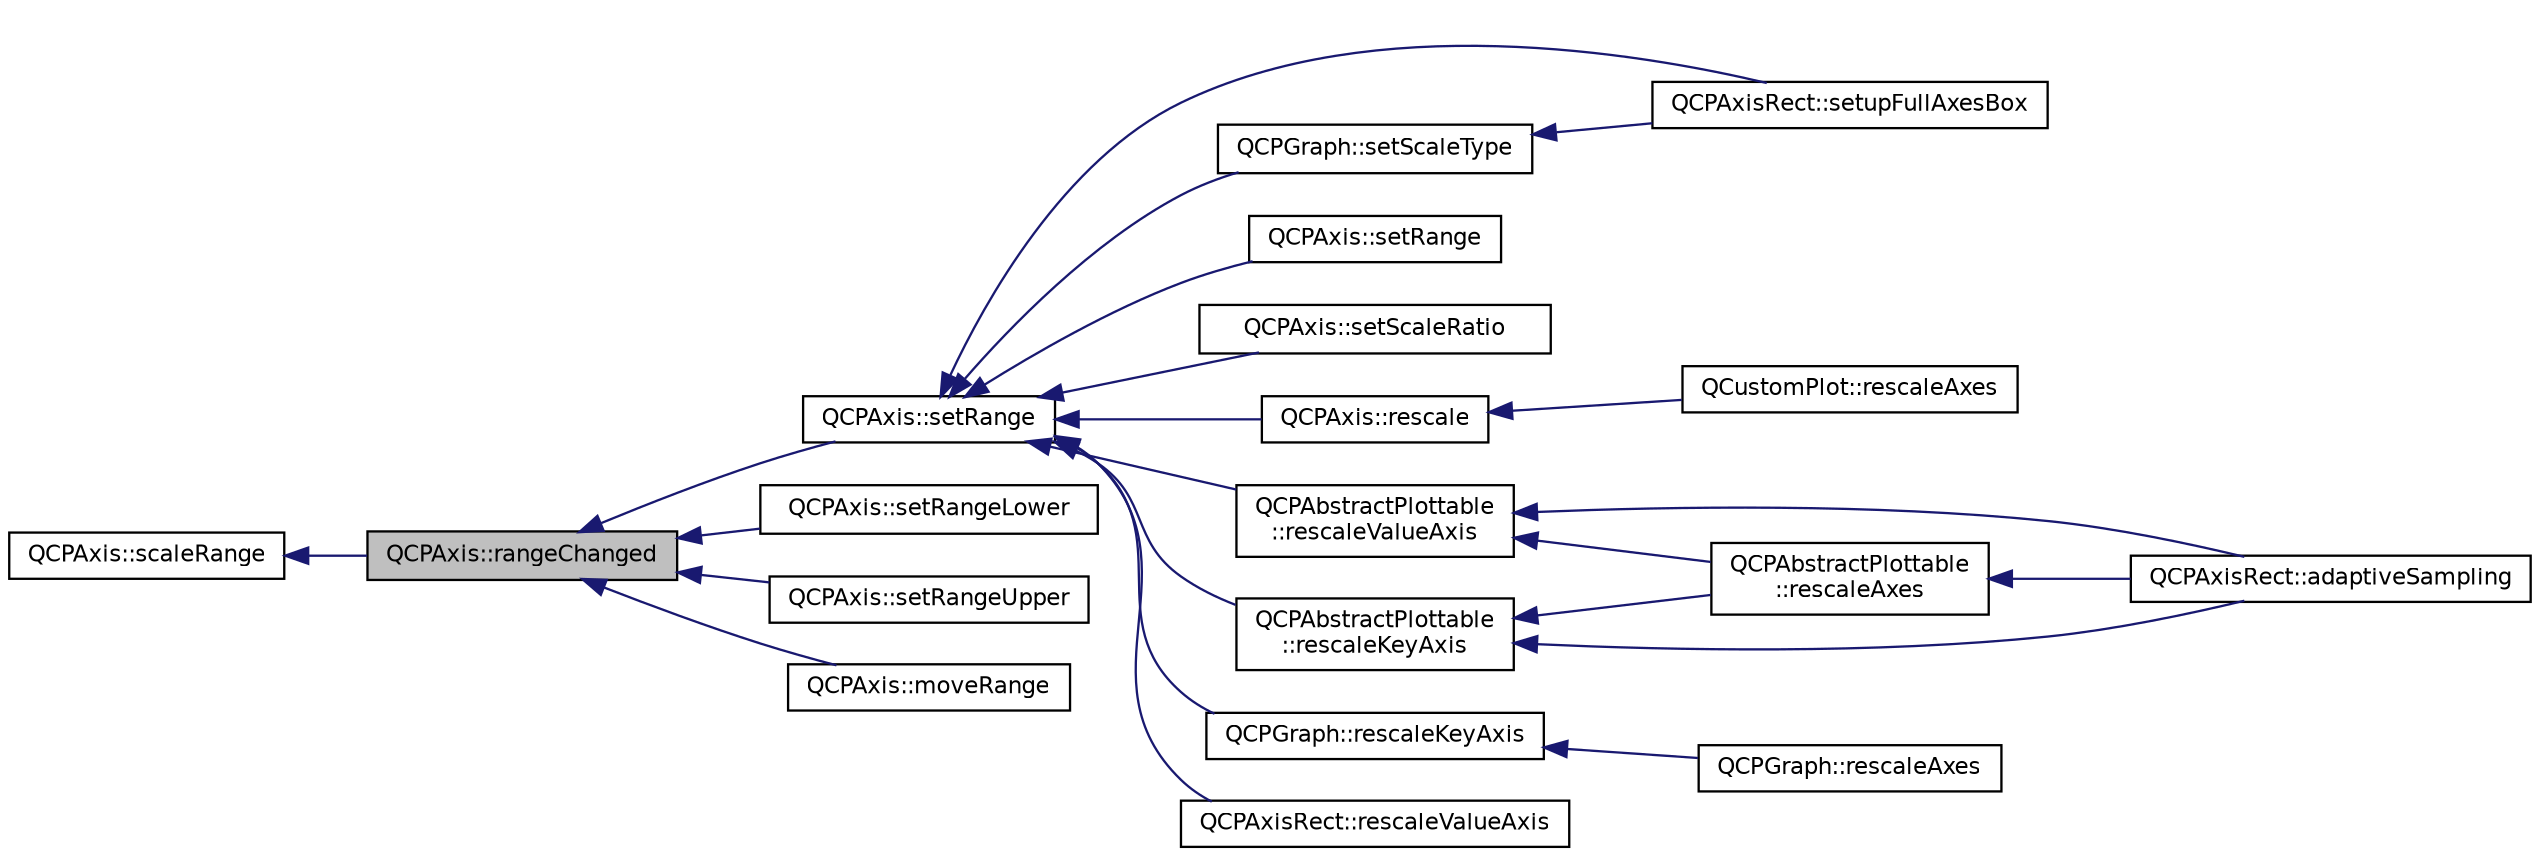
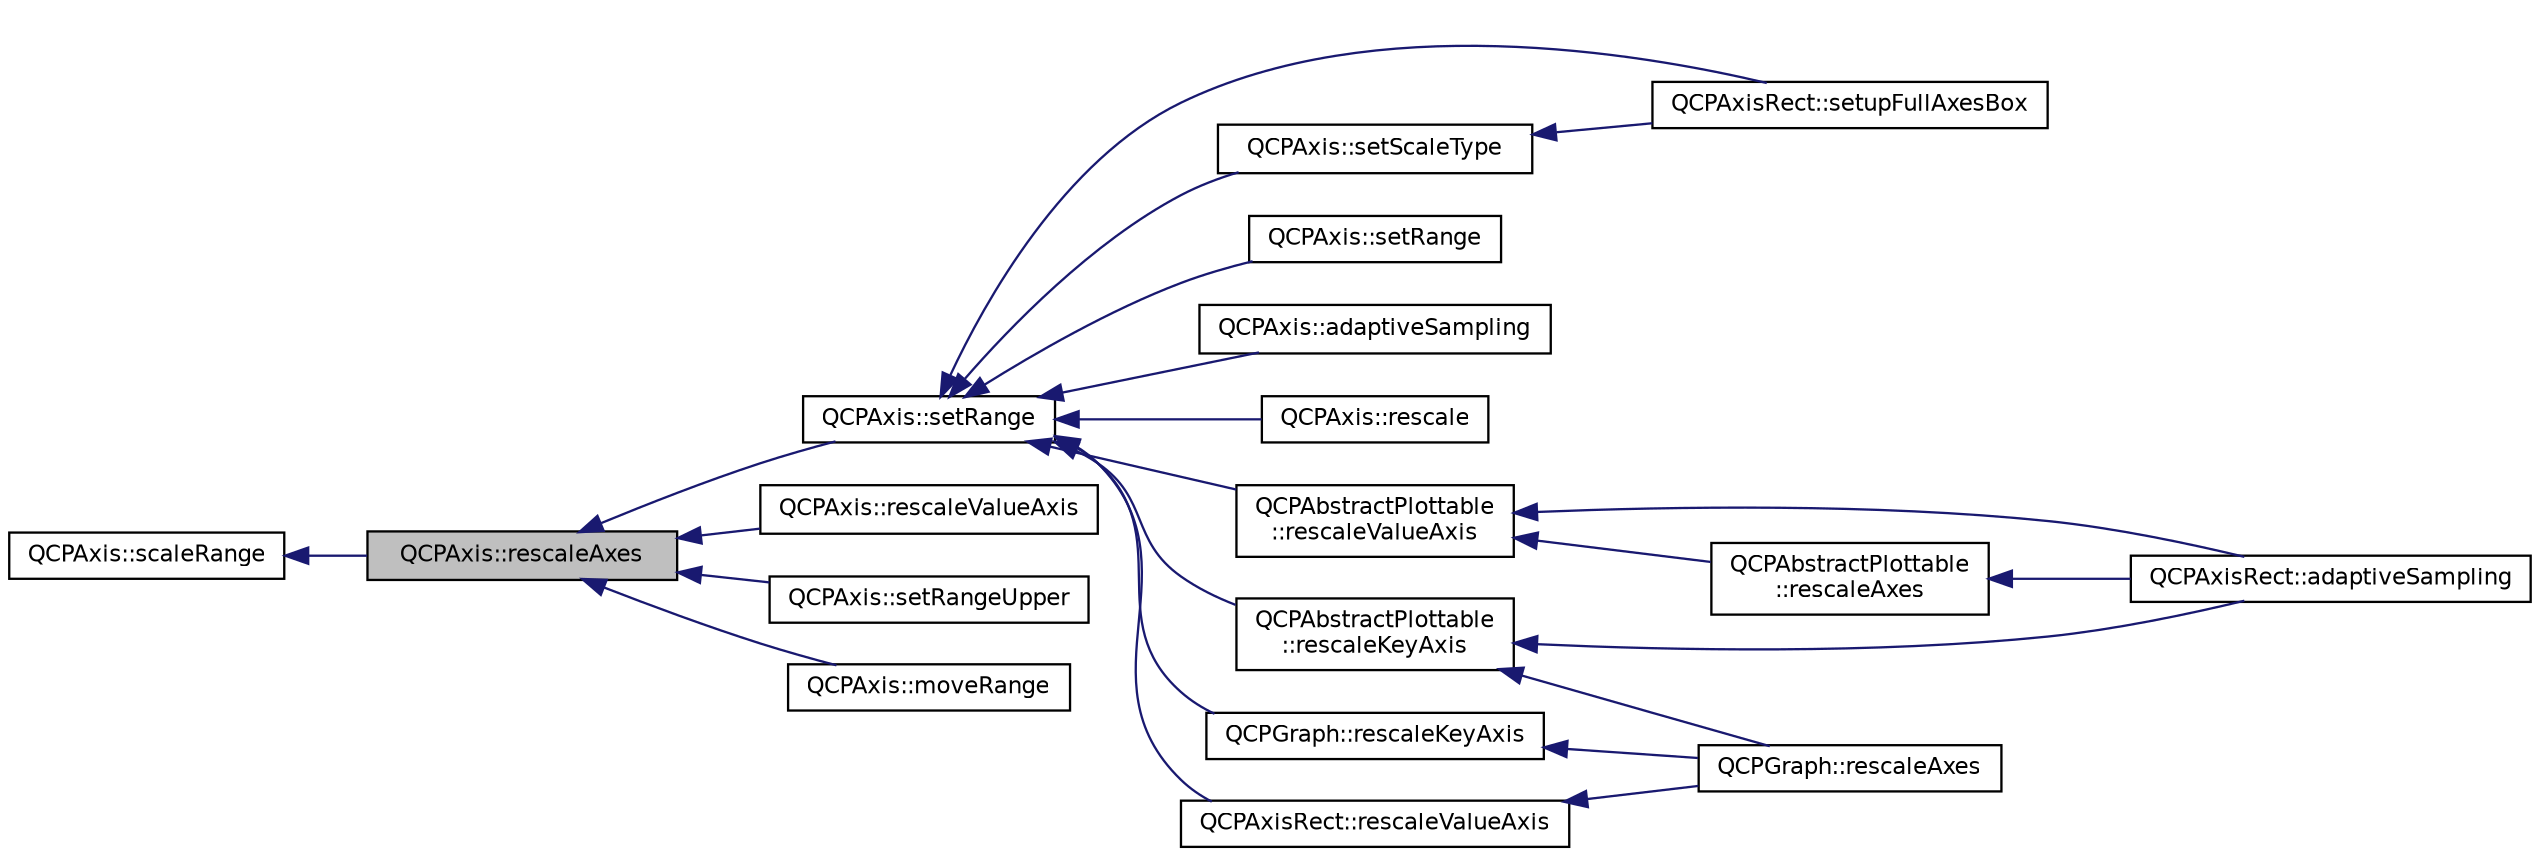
node "QCPGraph::setScaleType": label "QCPGraph::setScaleType" -> "QCPAxis::setScaleType"
node "QCPAxis::setScaleRatio": label "QCPAxis::setScaleRatio" -> "QCPAxis::adaptiveSampling"
node "QCustomPlot::rescaleAxes": removed
node "QCPAxis::setRangeLower": label "QCPAxis::setRangeLower" -> "QCPAxis::rescaleValueAxis"
node "QCPAxis::rangeChanged": label "QCPAxis::rangeChanged" -> "QCPAxis::rescaleAxes"
edge "QCPAbstractPlottable ::rescaleAxes" -> "QCPAbstractPlottable ::rescaleKeyAxis": now "QCPGraph::rescaleAxes" -> "QCPAbstractPlottable ::rescaleKeyAxis"
edge "QCPGraph::rescaleAxes" -> "QCPAxisRect::rescaleValueAxis": added
